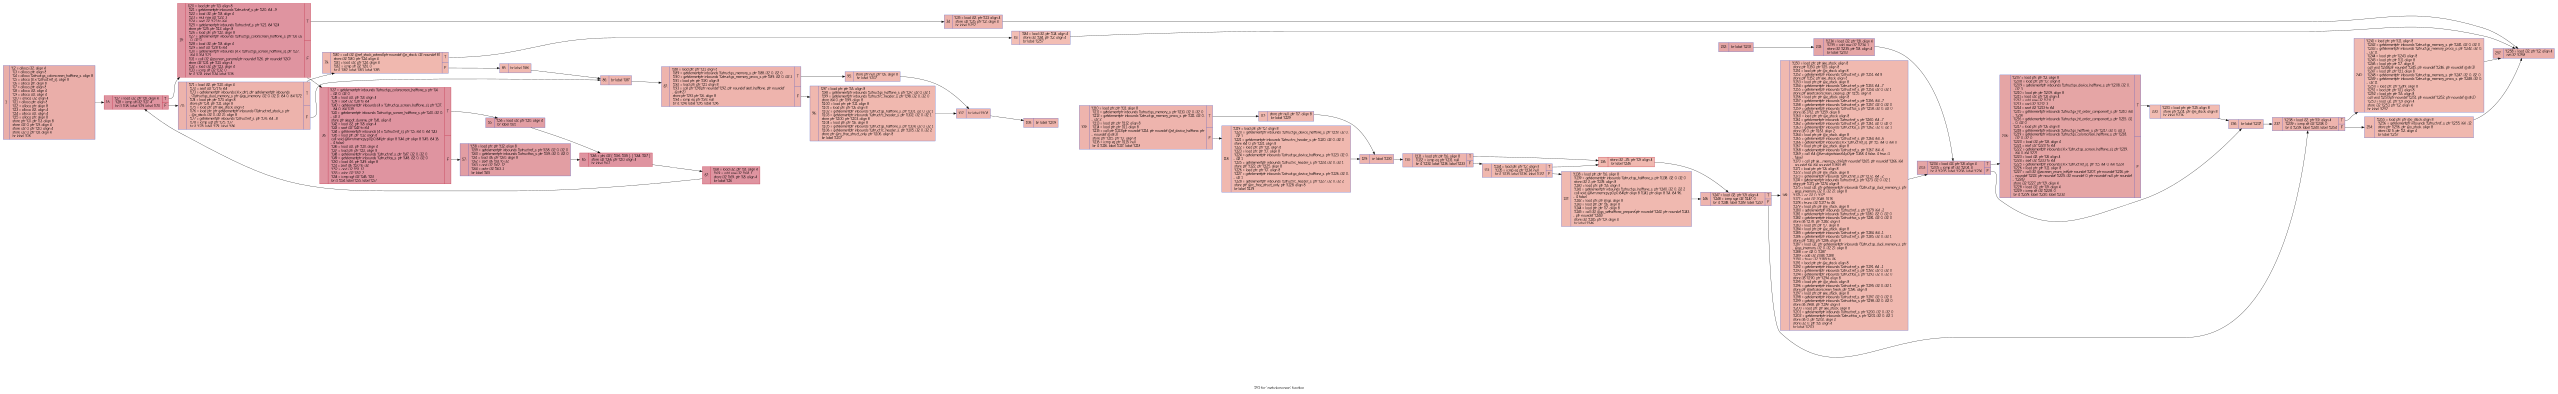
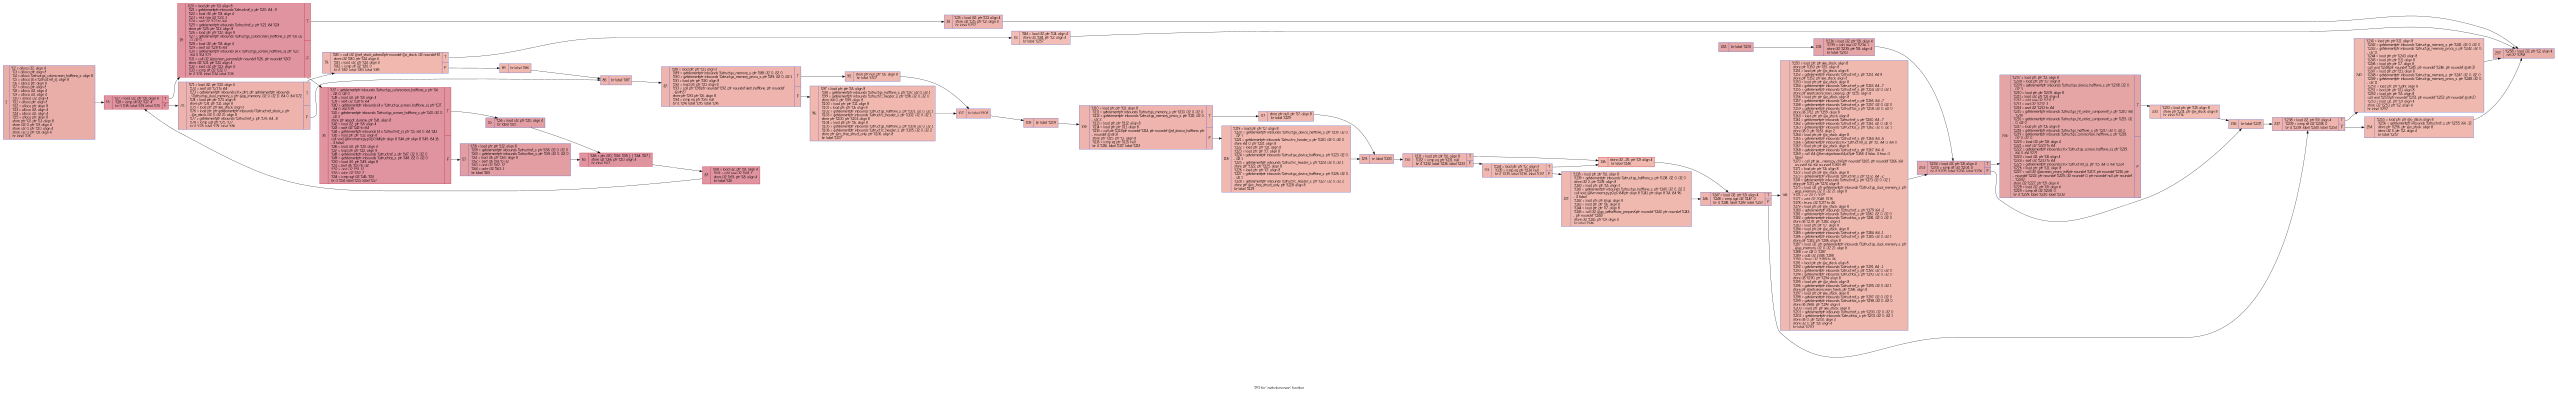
edge "108:" -> "109:": added
